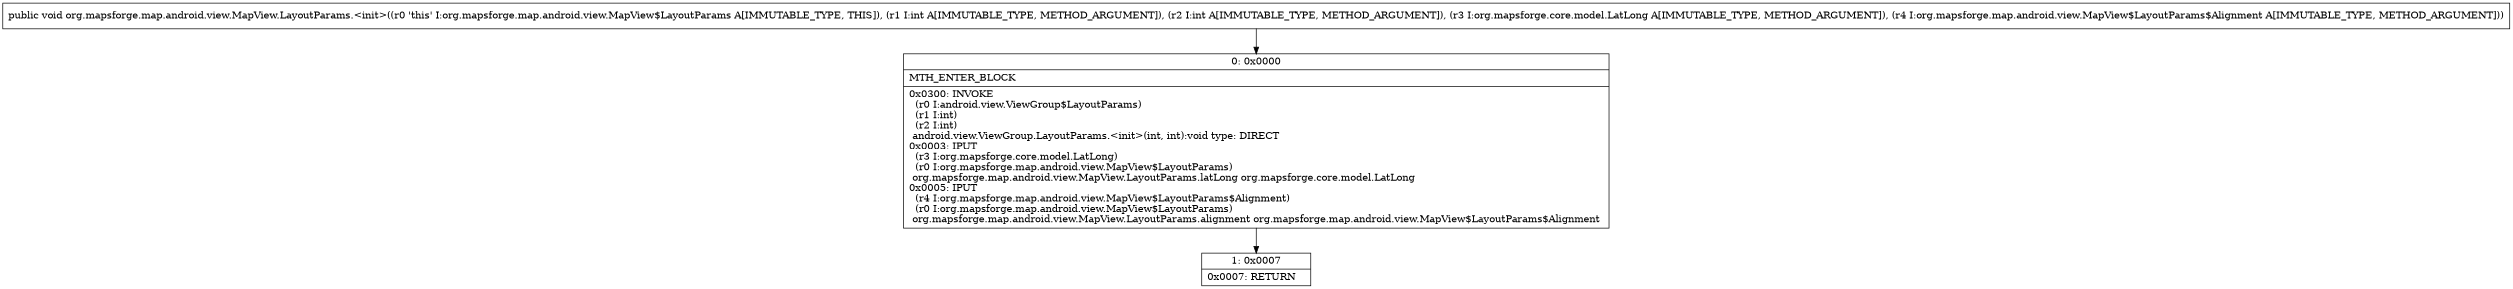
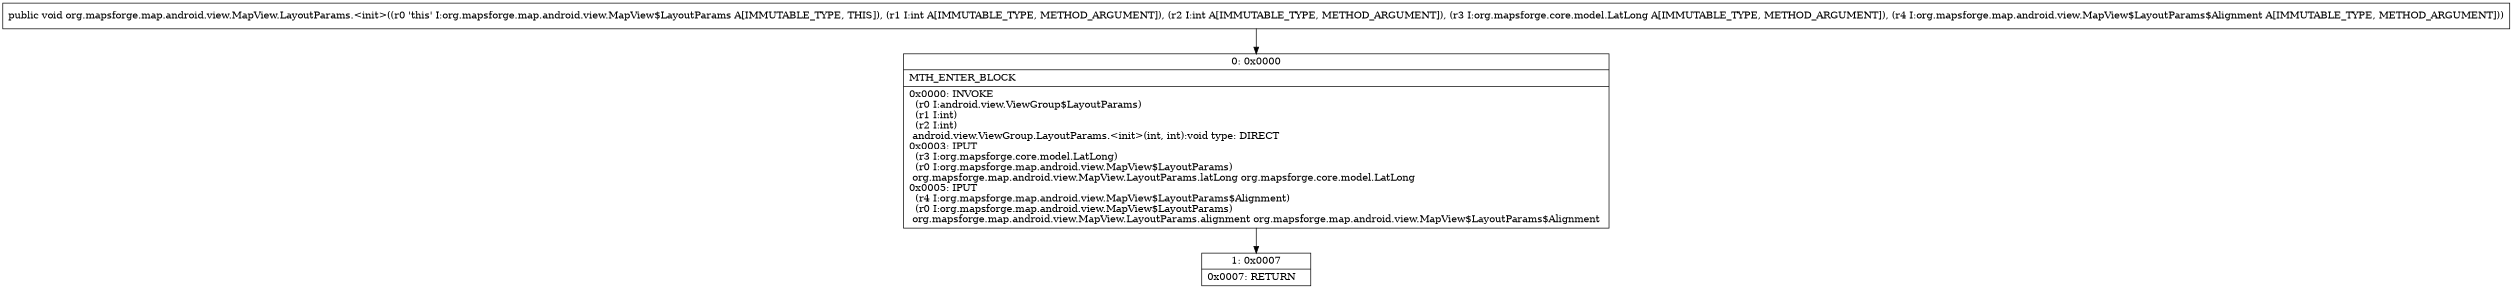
node "0: 0x0000": text "0x0300: INVOKE" -> "0x0000: INVOKE"
